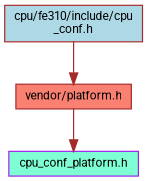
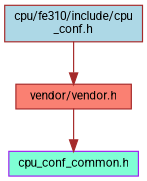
node "vendor/platform.h": label "vendor/platform.h" -> "vendor/vendor.h"
node "cpu_conf_platform.h": label "cpu_conf_platform.h" -> "cpu_conf_common.h"
